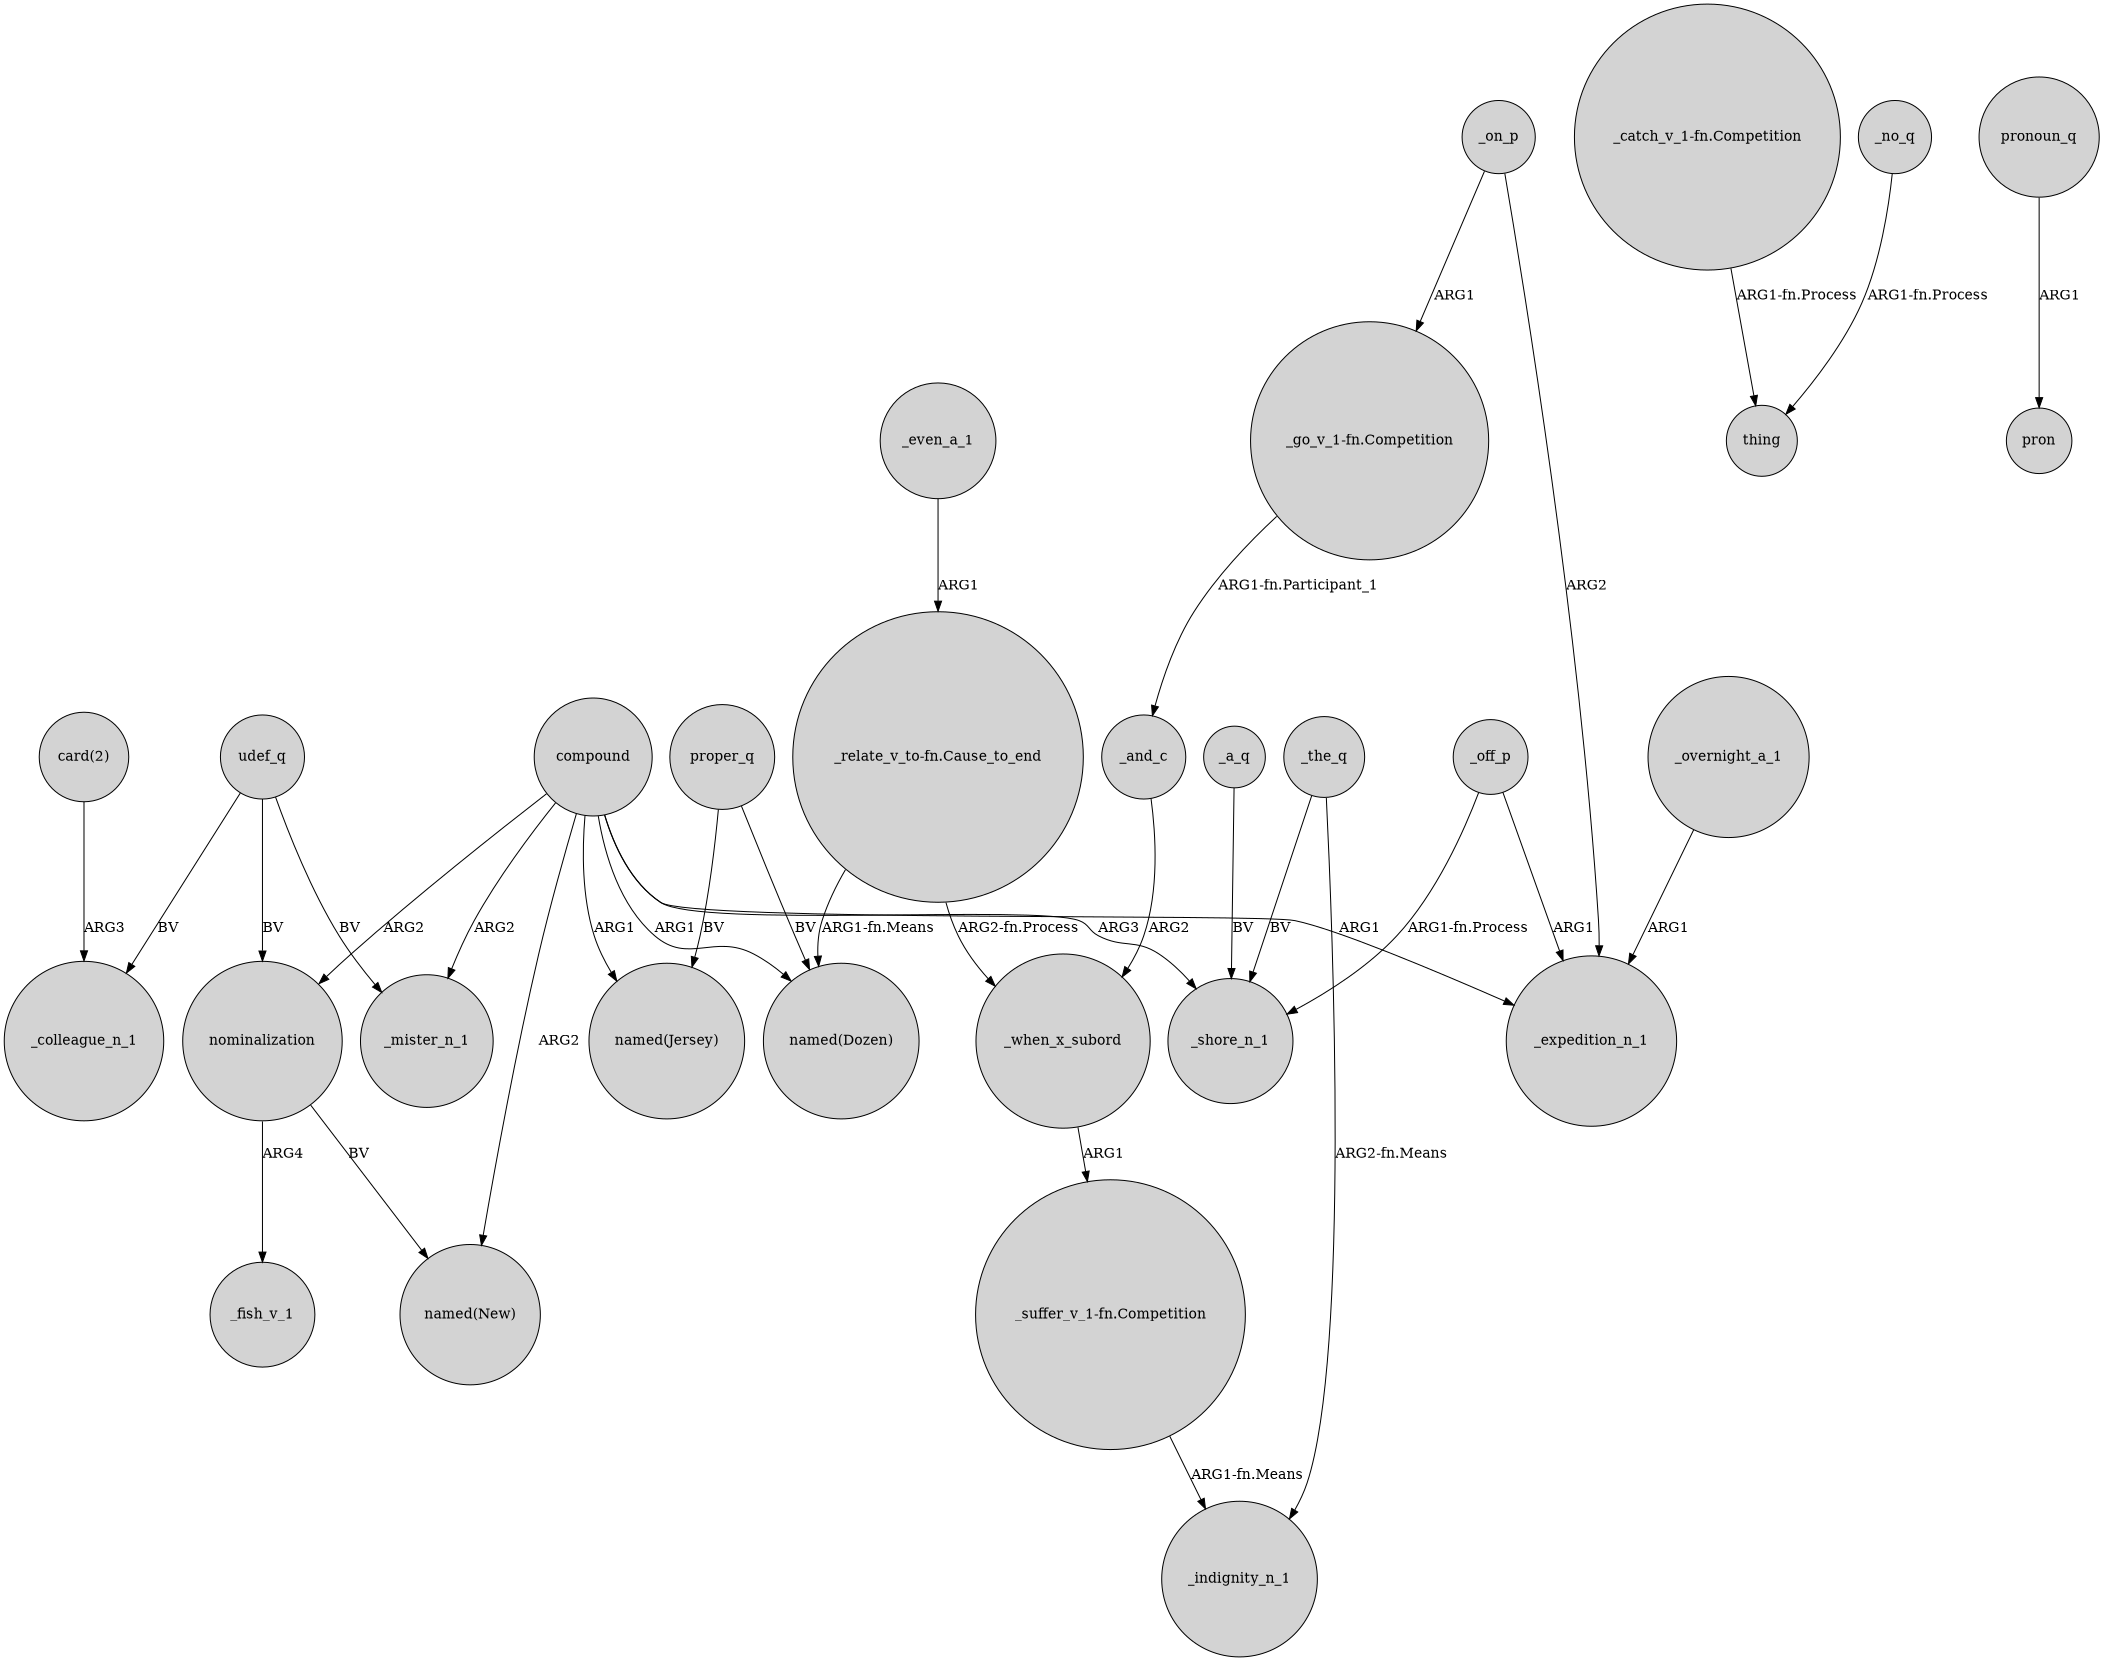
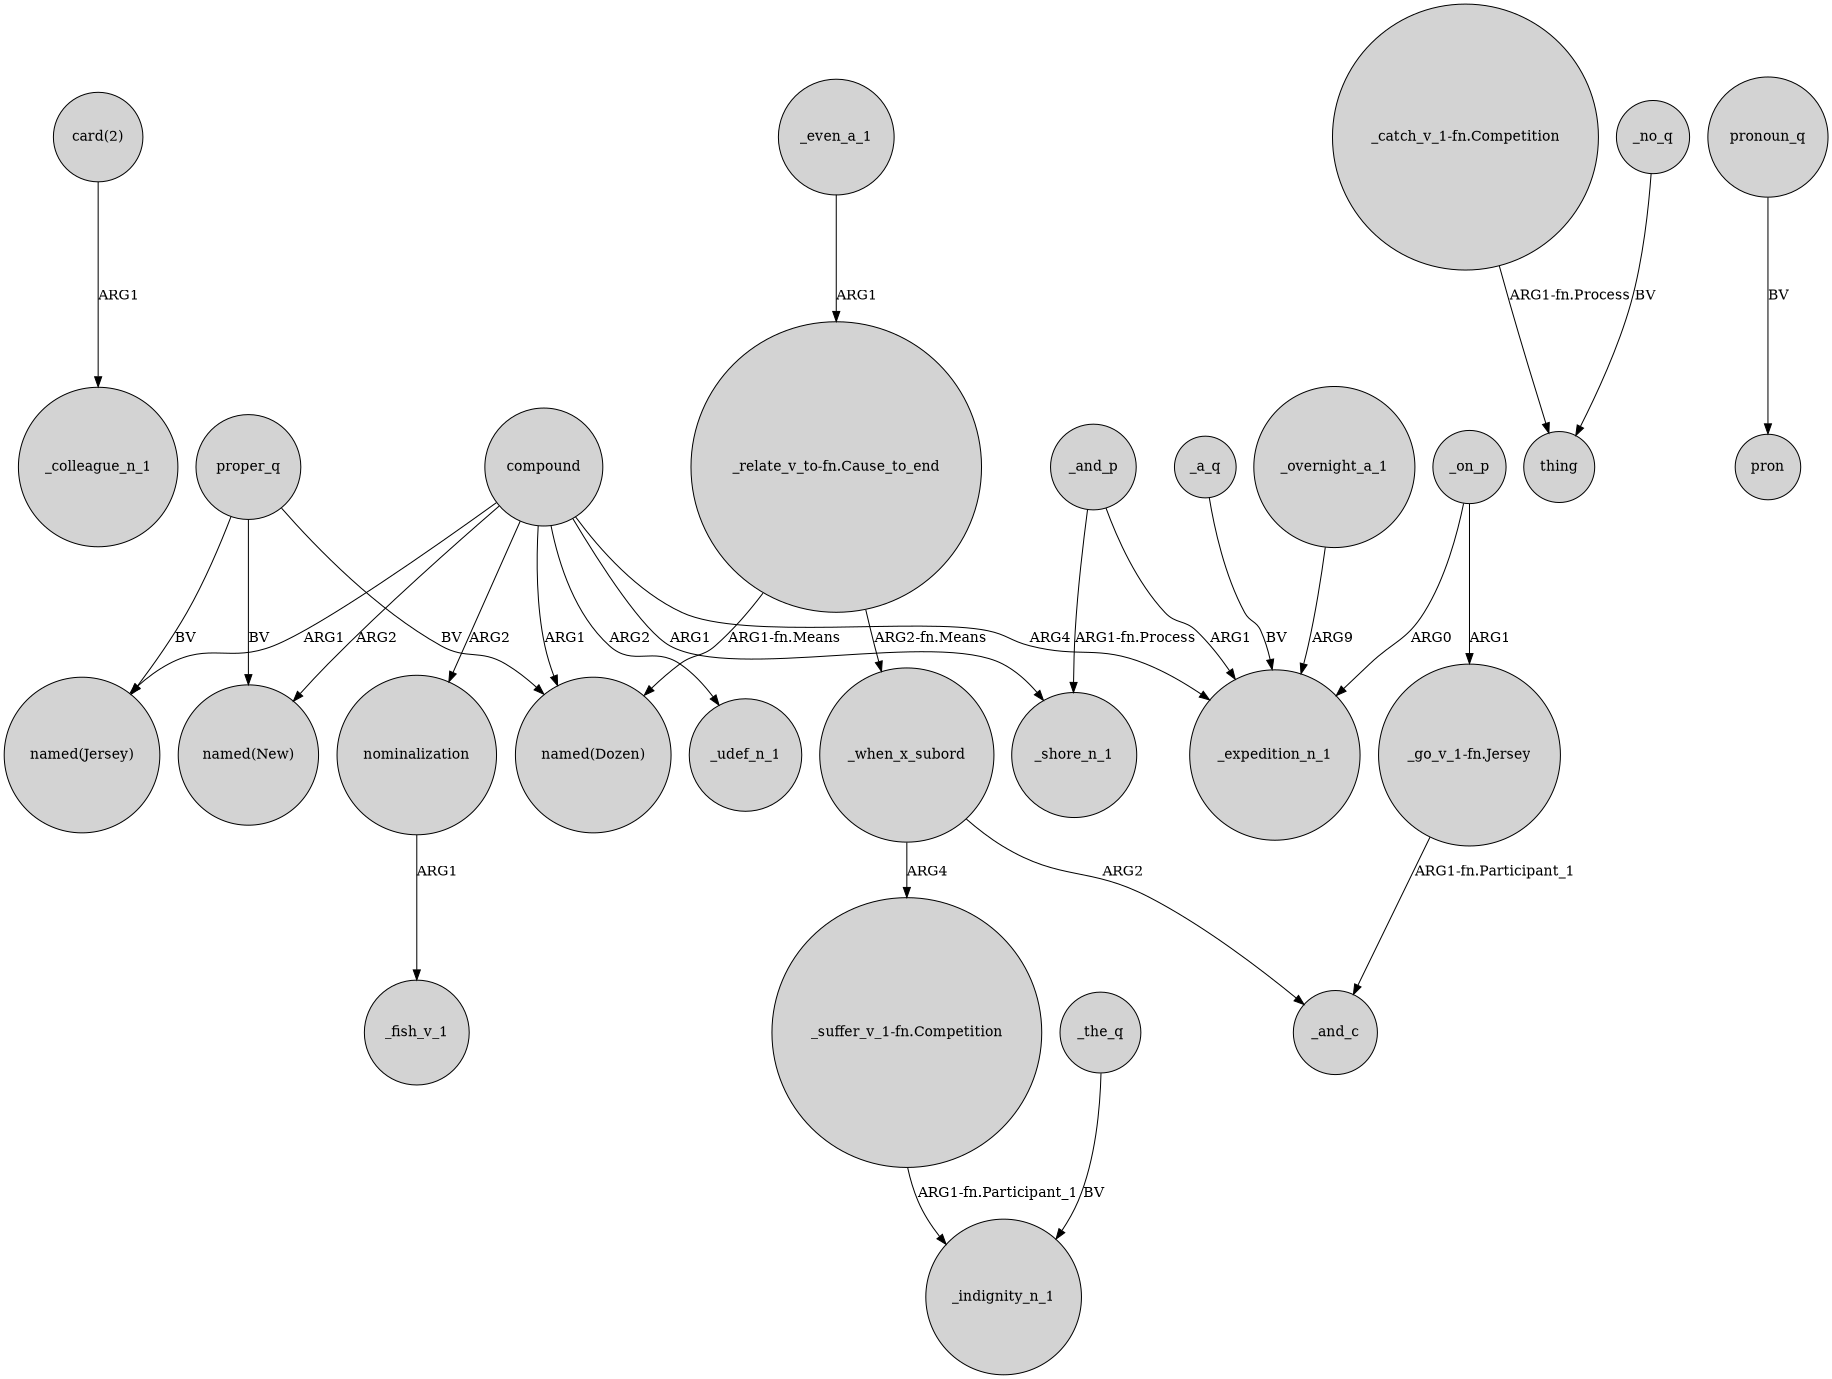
edge "_no_q" -> "thing": label "ARG1-fn.Process" -> "BV"
edge "pronoun_q" -> "pron": label "ARG1" -> "BV"
node "_go_v_1-fn.Competition": label "_go_v_1-fn.Competition" -> "_go_v_1-fn.Jersey"
edge "_on_p" -> "_expedition_n_1": label "ARG2" -> "ARG0"
node "udef_q": removed
node "_off_p": label "_off_p" -> "_and_p"
edge "_a_q" -> "_shore_n_1": now "_a_q" -> "_expedition_n_1"
edge "_the_q" -> "_shore_n_1": removed, label "BV"
edge "_and_c" -> "_when_x_subord": reversed
edge "card(2)" -> "_colleague_n_1": label "ARG3" -> "ARG1"
edge "_relate_v_to-fn.Cause_to_end" -> "_when_x_subord": label "ARG2-fn.Process" -> "ARG2-fn.Means"
edge "compound" -> "_shore_n_1": label "ARG3" -> "ARG1"
edge "compound" -> "_expedition_n_1": label "ARG1" -> "ARG4"
edge "_overnight_a_1" -> "_expedition_n_1": label "ARG1" -> "ARG9"
node "_mister_n_1": label "_mister_n_1" -> "_udef_n_1"
edge "nominalization" -> "_fish_v_1": label "ARG4" -> "ARG1"
edge "_when_x_subord" -> "_suffer_v_1-fn.Competition": label "ARG1" -> "ARG4"
edge "_the_q" -> "_indignity_n_1": label "ARG2-fn.Means" -> "BV"
edge "nominalization" -> "named(New)": now "proper_q" -> "named(New)"
edge "_suffer_v_1-fn.Competition" -> "_indignity_n_1": label "ARG1-fn.Means" -> "ARG1-fn.Participant_1"
